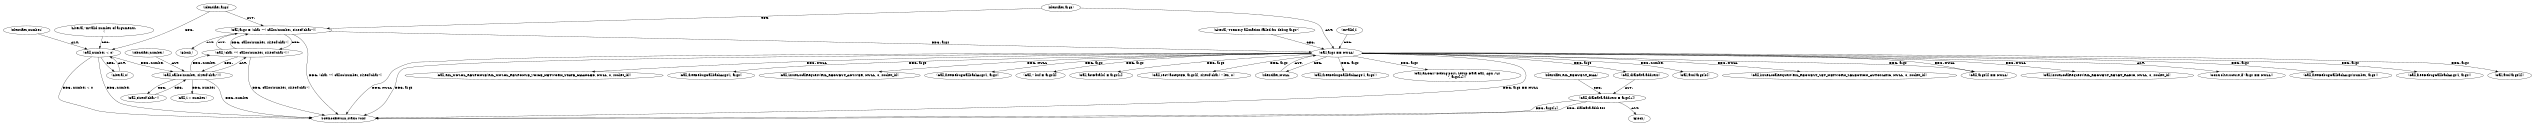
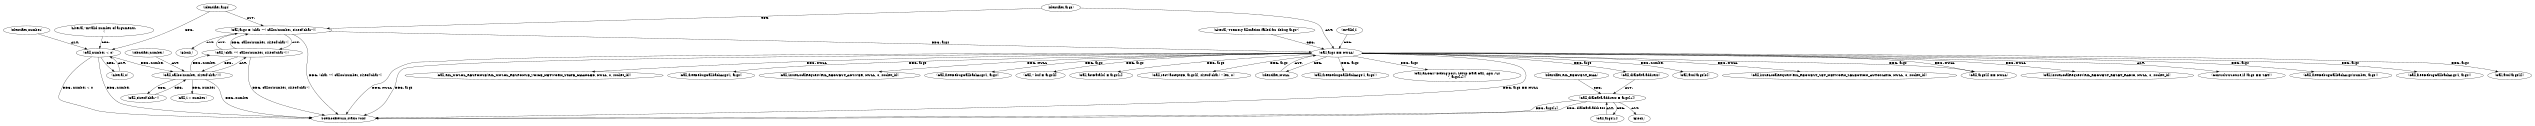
edge "(Call,args = (char **) calloc(number, sizeof(char*)))" -> "(Call,(char **) calloc(number, sizeof(char*)))": label "CFG: " -> "AST: "
node "(ControlStructure,if (args == NULL))": label "(ControlStructure,if (args == NULL))" -> "(ControlStructure,if (args == SET))"
node "(Call,args[1])": added
